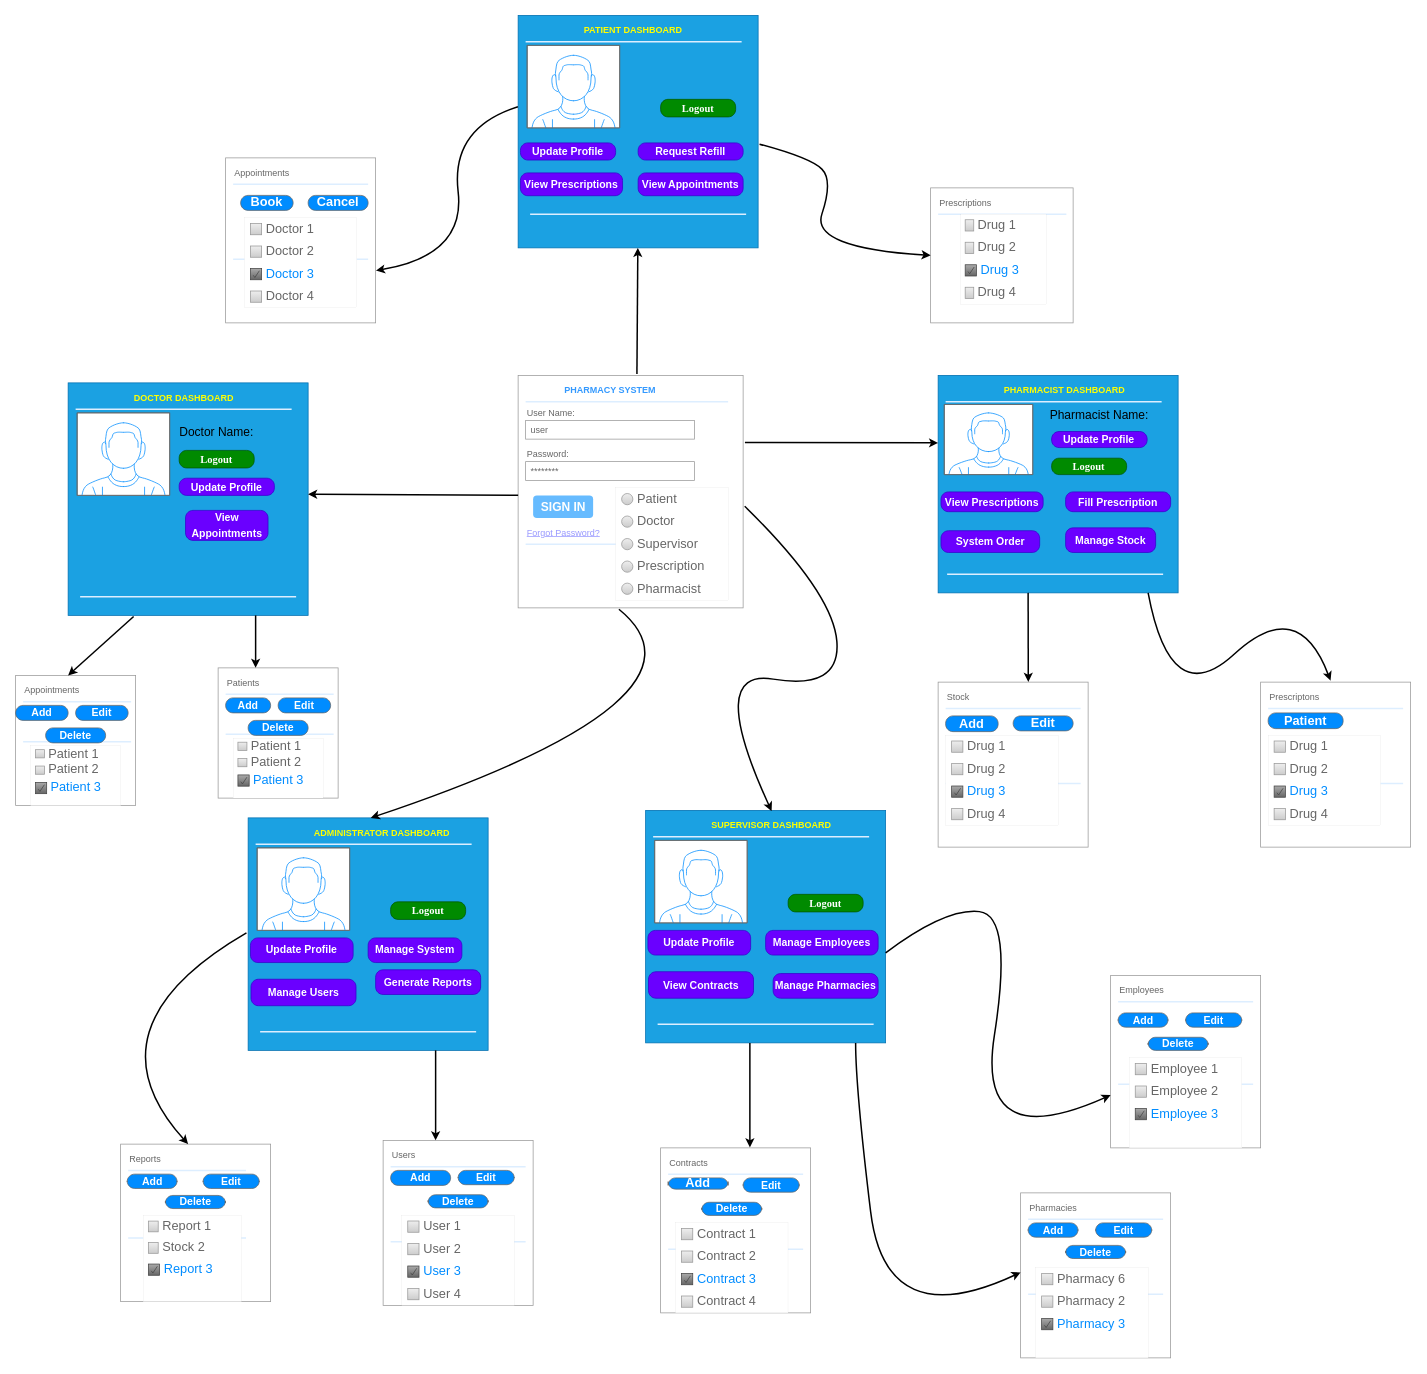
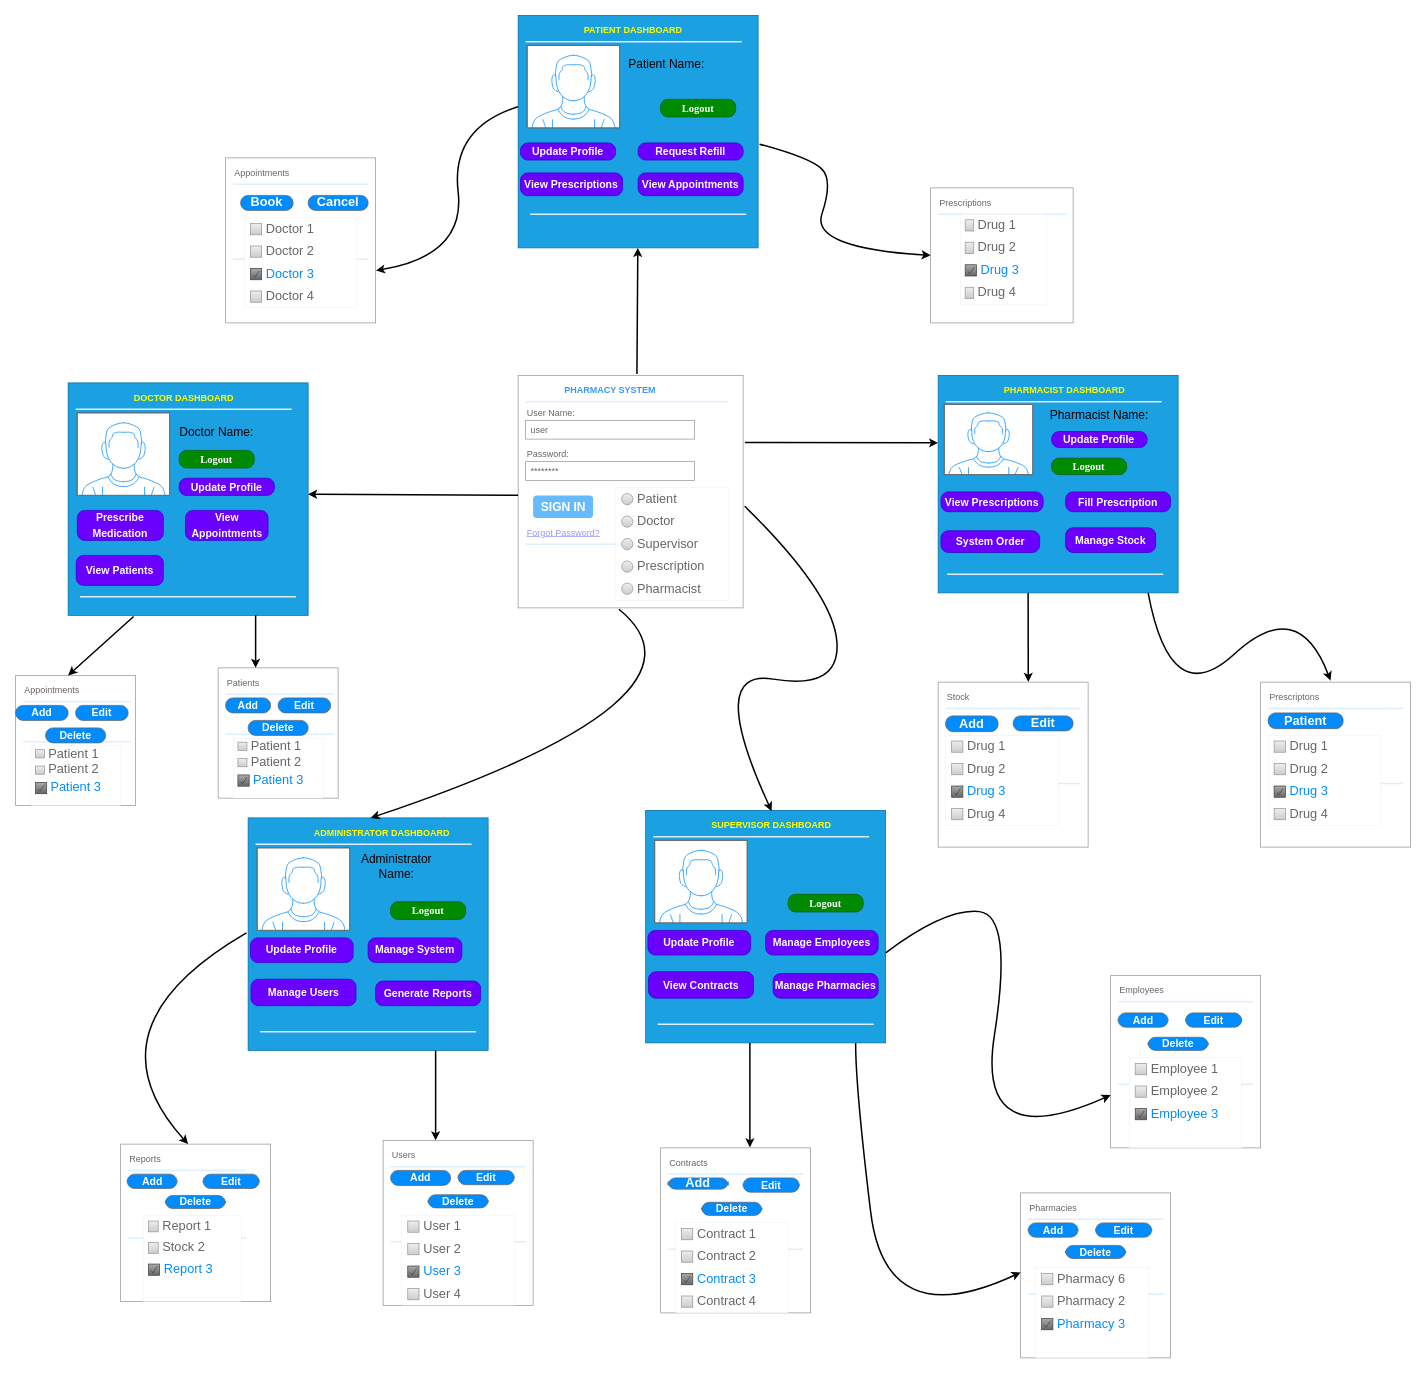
node "Patient Name:": added
node "Prescribe Medication": added
node "View Patients": added
node "Administrator Name:": added
node "Generate Reports": moved (428, 982) -> (428, 993)
